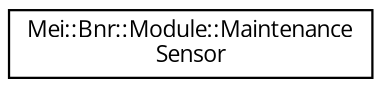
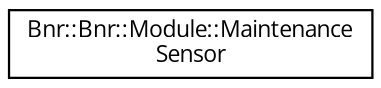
node "Mei::Bnr::Module::Maintenance Sensor": label "Mei::Bnr::Module::Maintenance Sensor" -> "Bnr::Bnr::Module::Maintenance Sensor"
